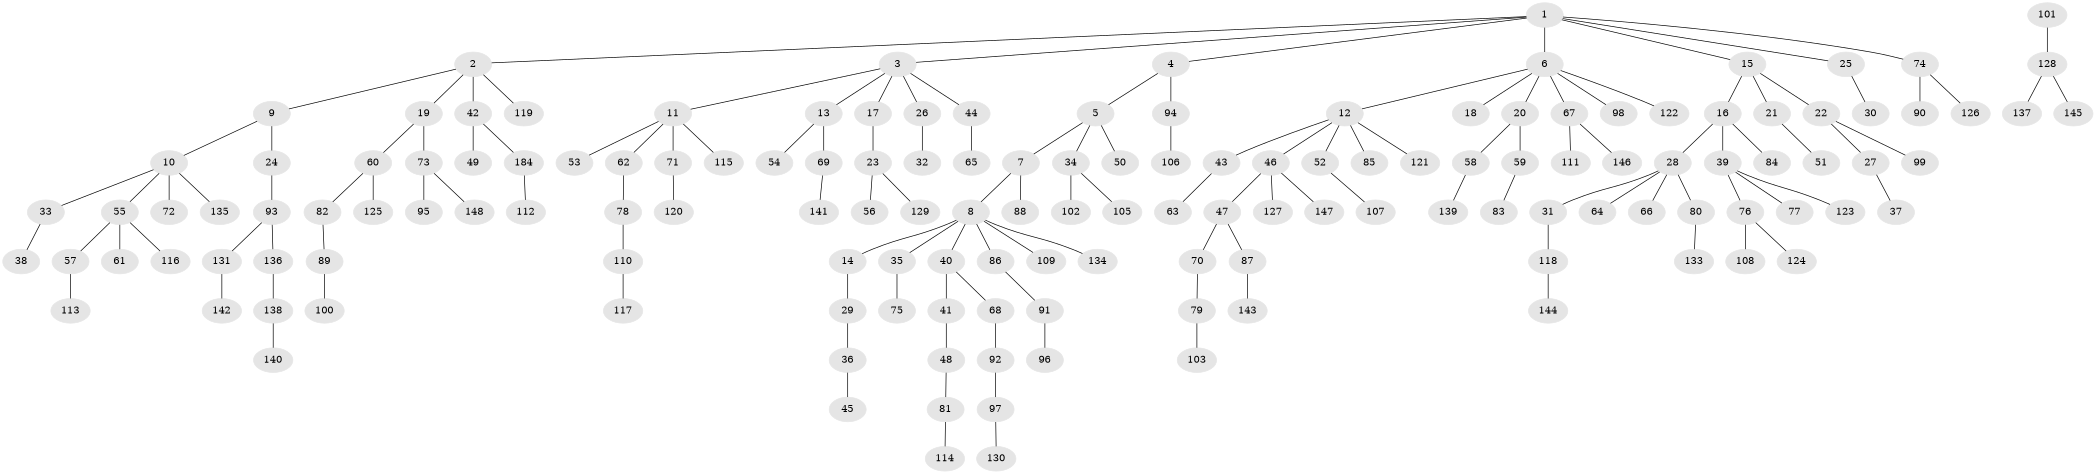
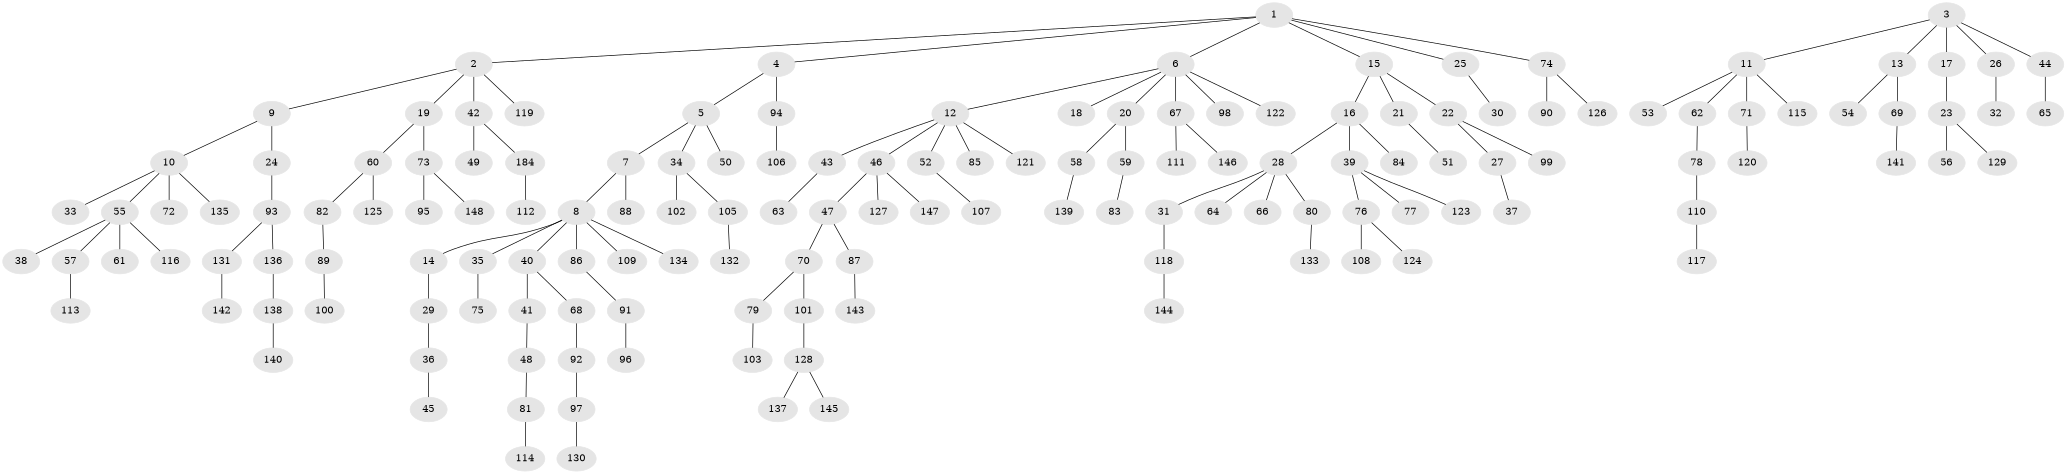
edge "1" -- "3": removed
edge "33" -- "38": now "55" -- "38"
node "132": added
edge "70" -- "101": added
